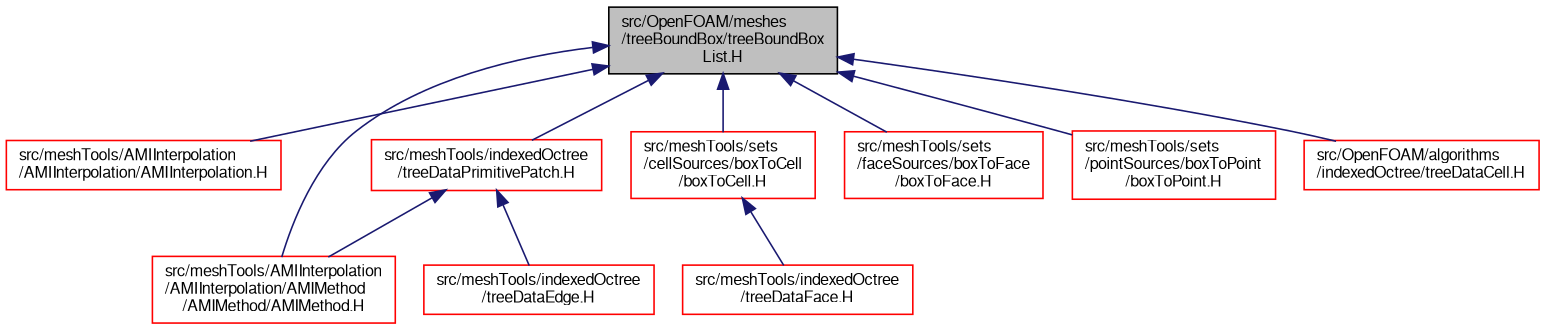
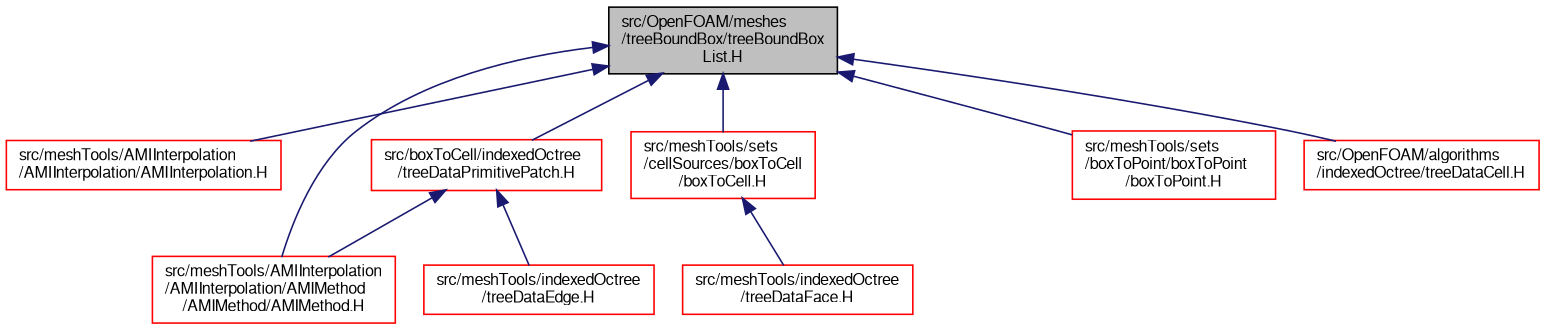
node "src/meshTools/indexedOctree /treeDataPrimitivePatch.H": label "src/meshTools/indexedOctree /treeDataPrimitivePatch.H" -> "src/boxToCell/indexedOctree /treeDataPrimitivePatch.H"
node "src/meshTools/sets /faceSources/boxToFace /boxToFace.H": removed
node "src/meshTools/sets /pointSources/boxToPoint /boxToPoint.H": label "src/meshTools/sets /pointSources/boxToPoint /boxToPoint.H" -> "src/meshTools/sets /boxToPoint/boxToPoint /boxToPoint.H"
